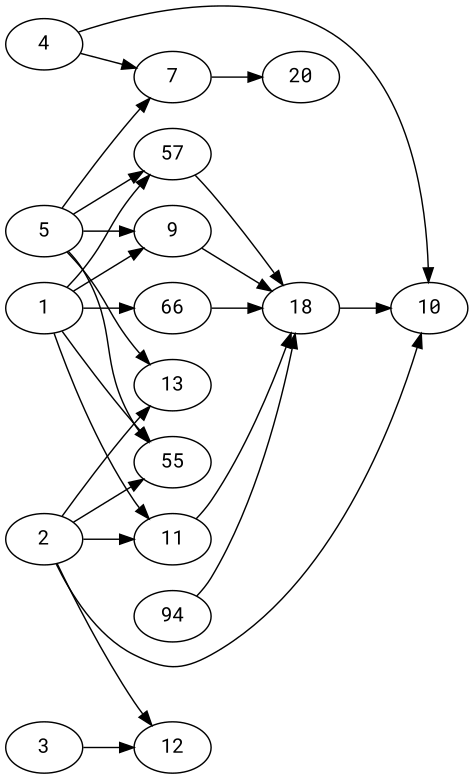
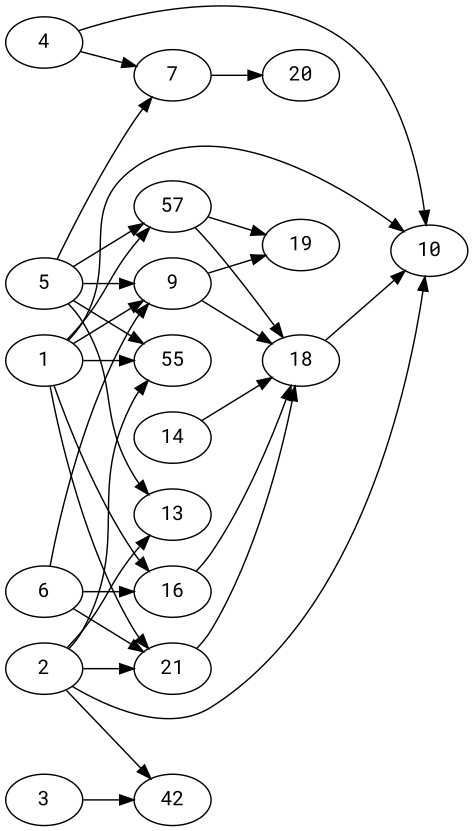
edge "1" -> "10": added
node "19": added
node "66": label "66" -> "16"
node "11": label "11" -> "21"
node "6": added
node "94": label "94" -> "14"
node "12": label "12" -> "42"
